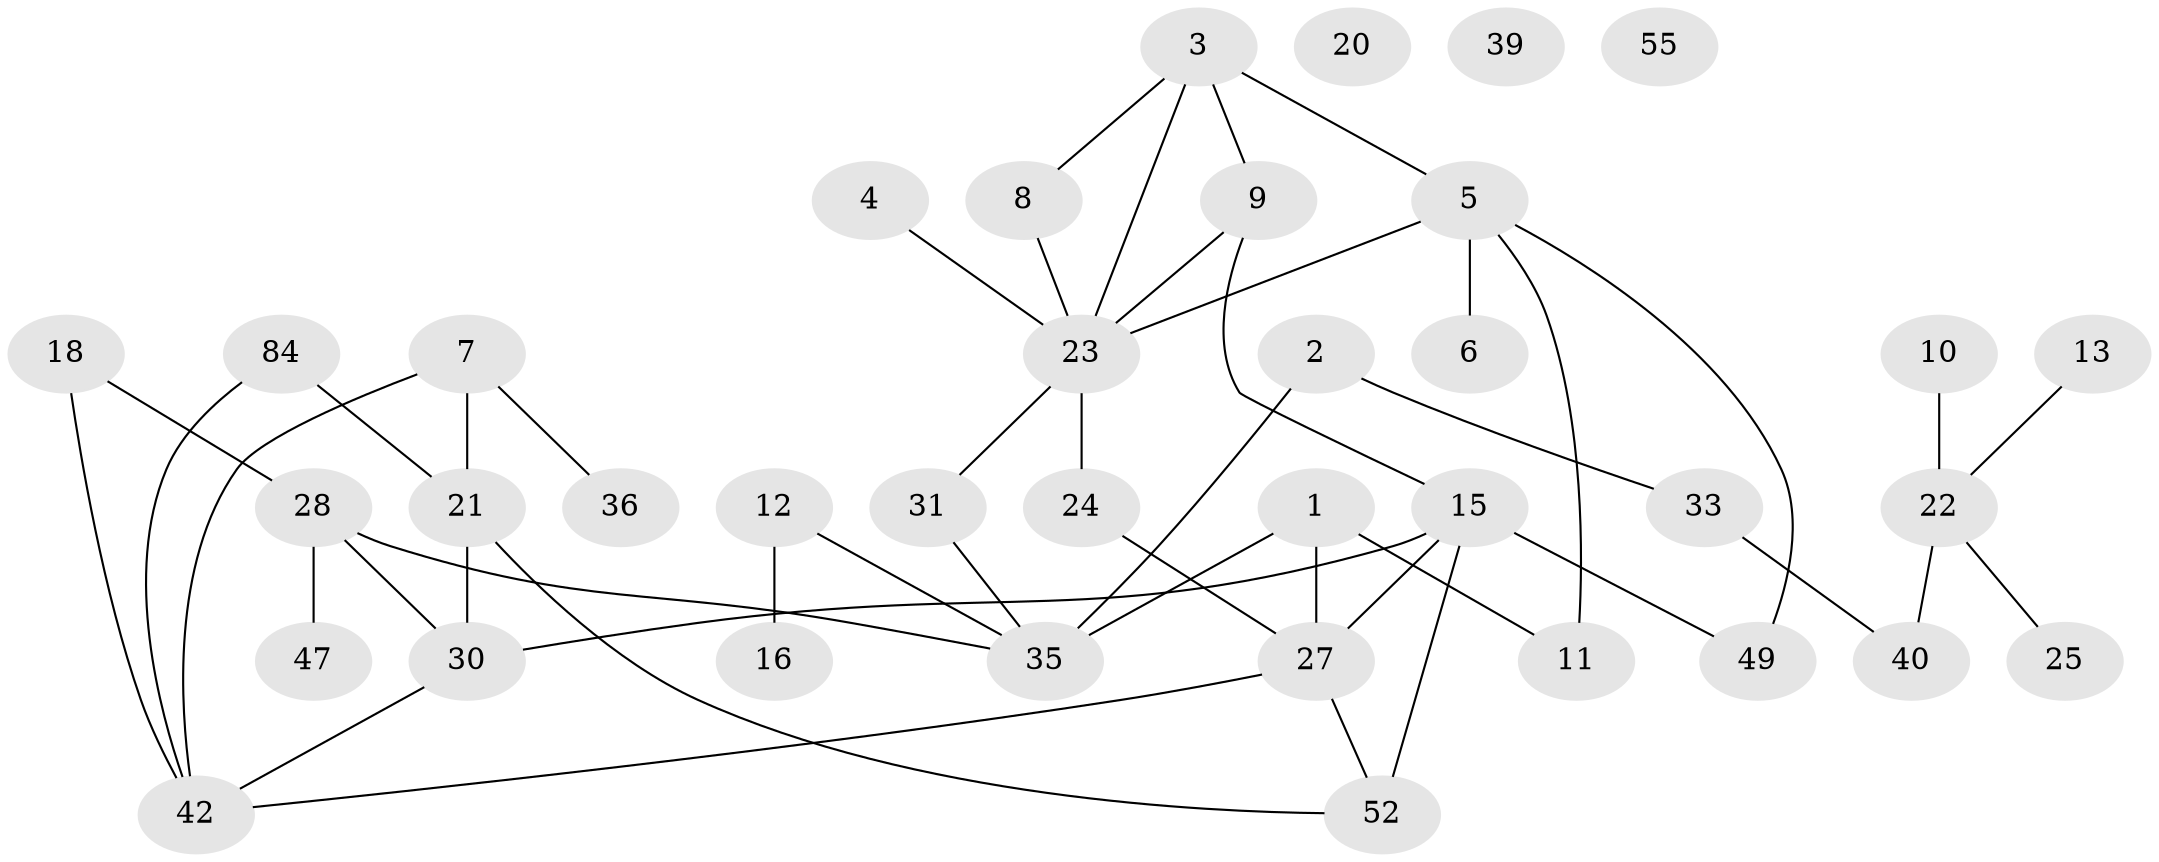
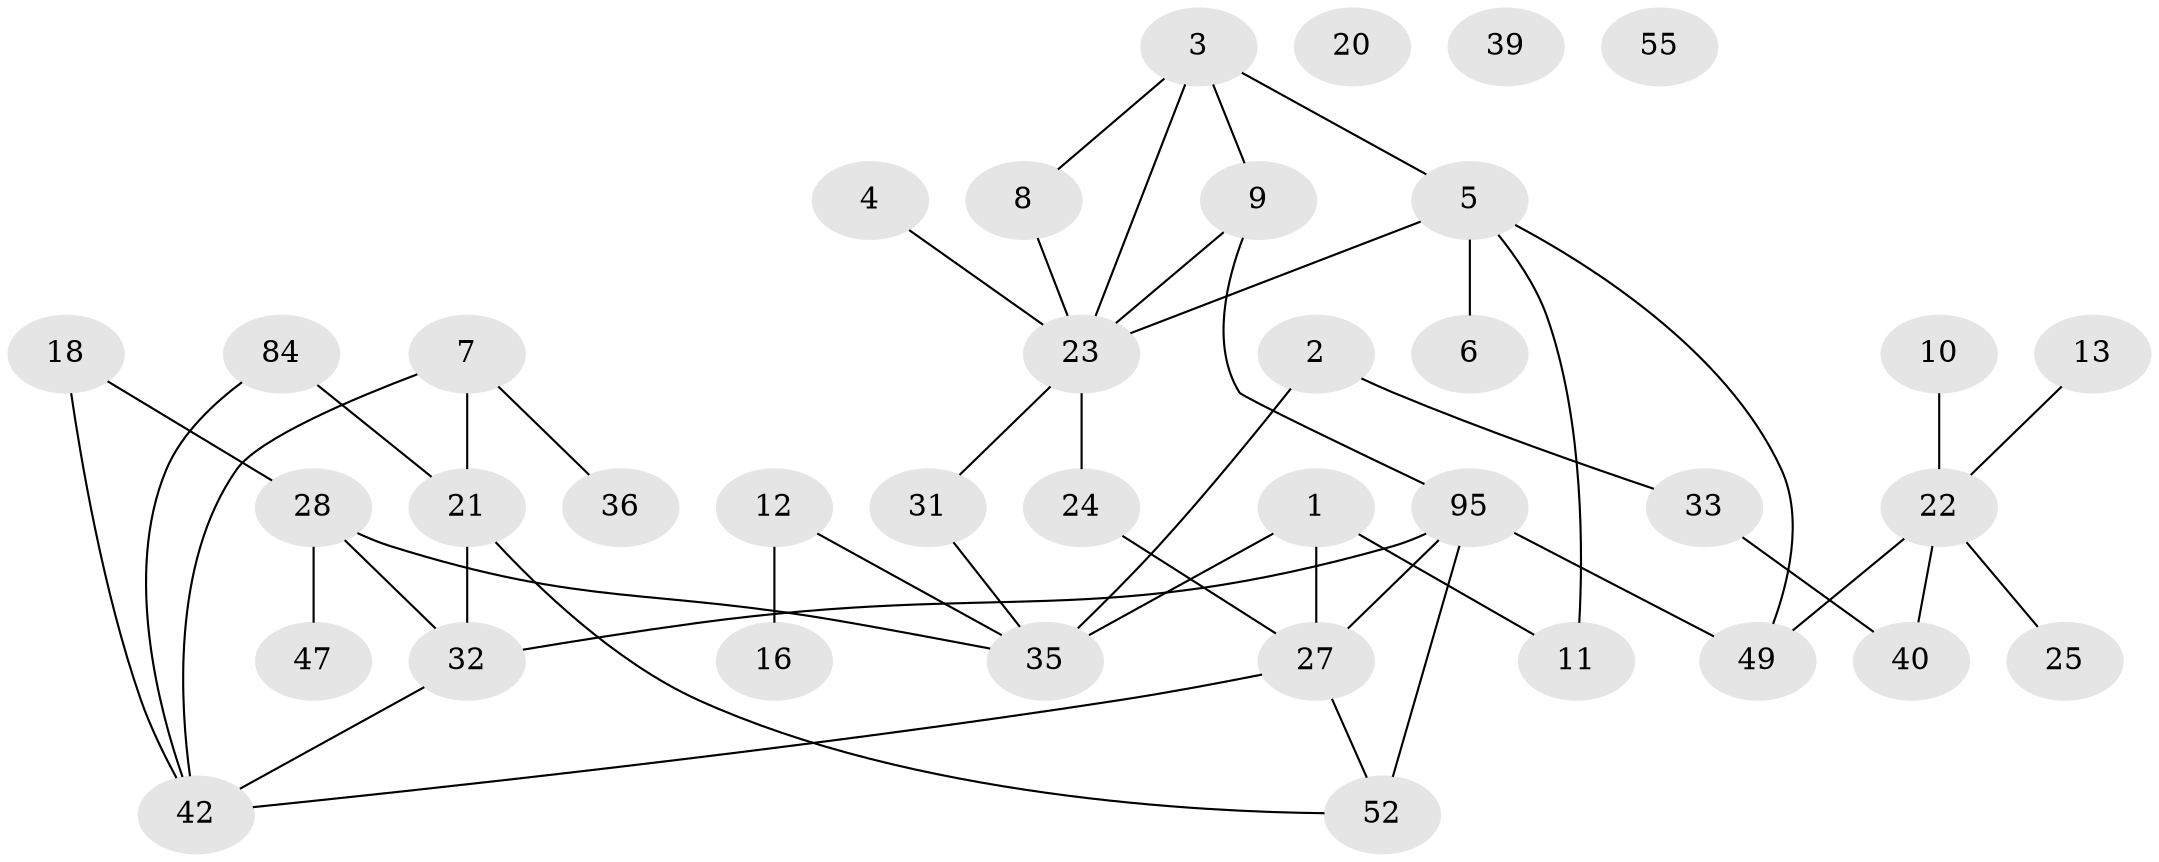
node "15": label "15" -> "95"
edge "22" -- "49": added
node "30": label "30" -> "32"
